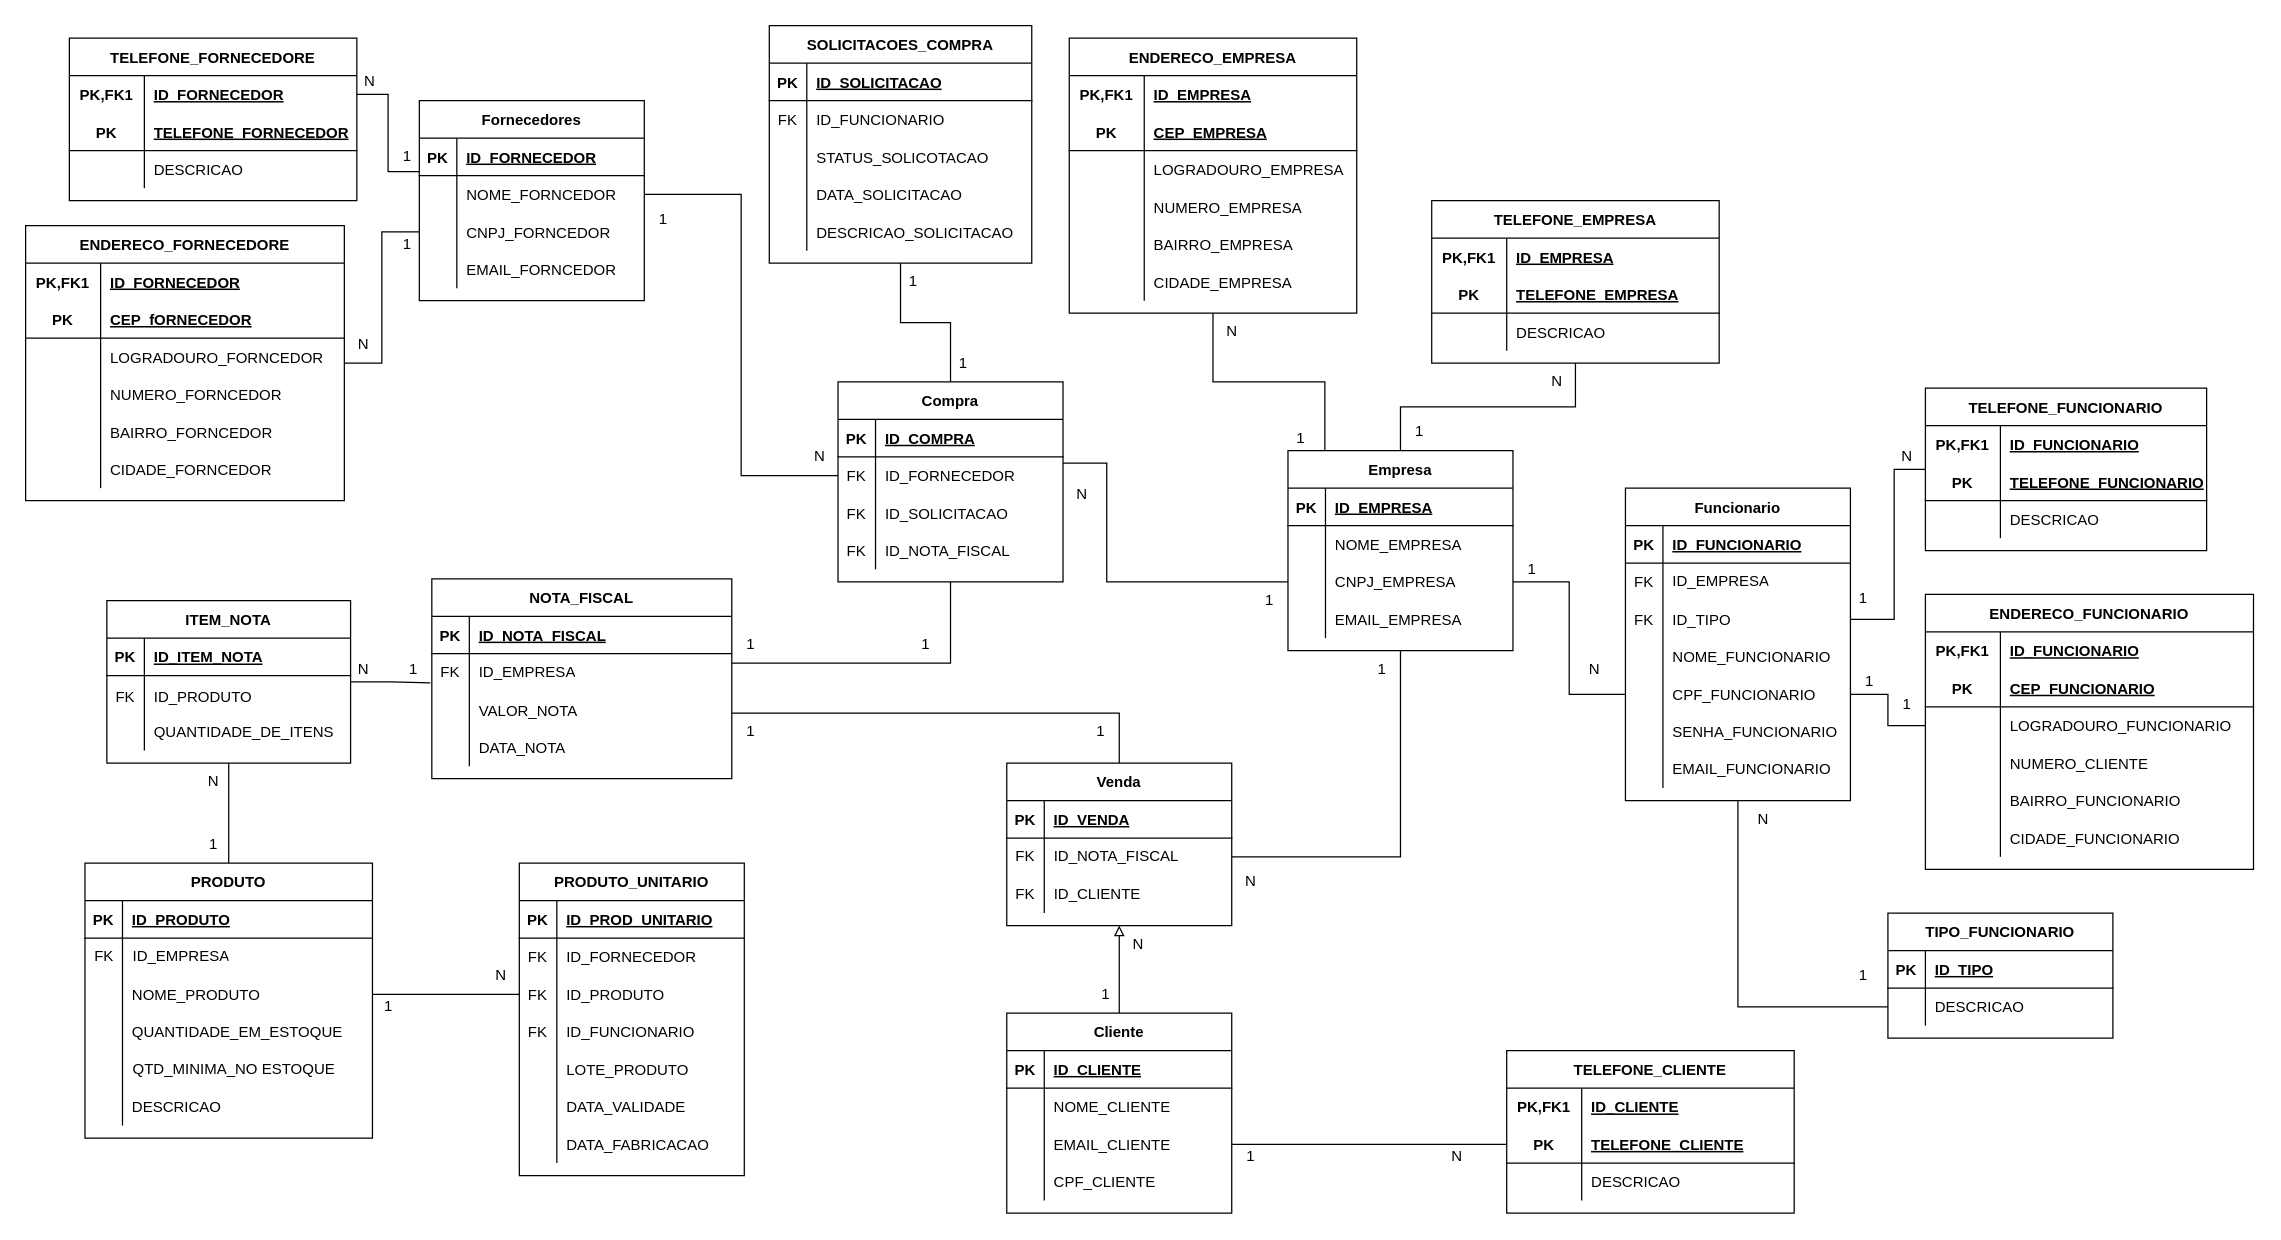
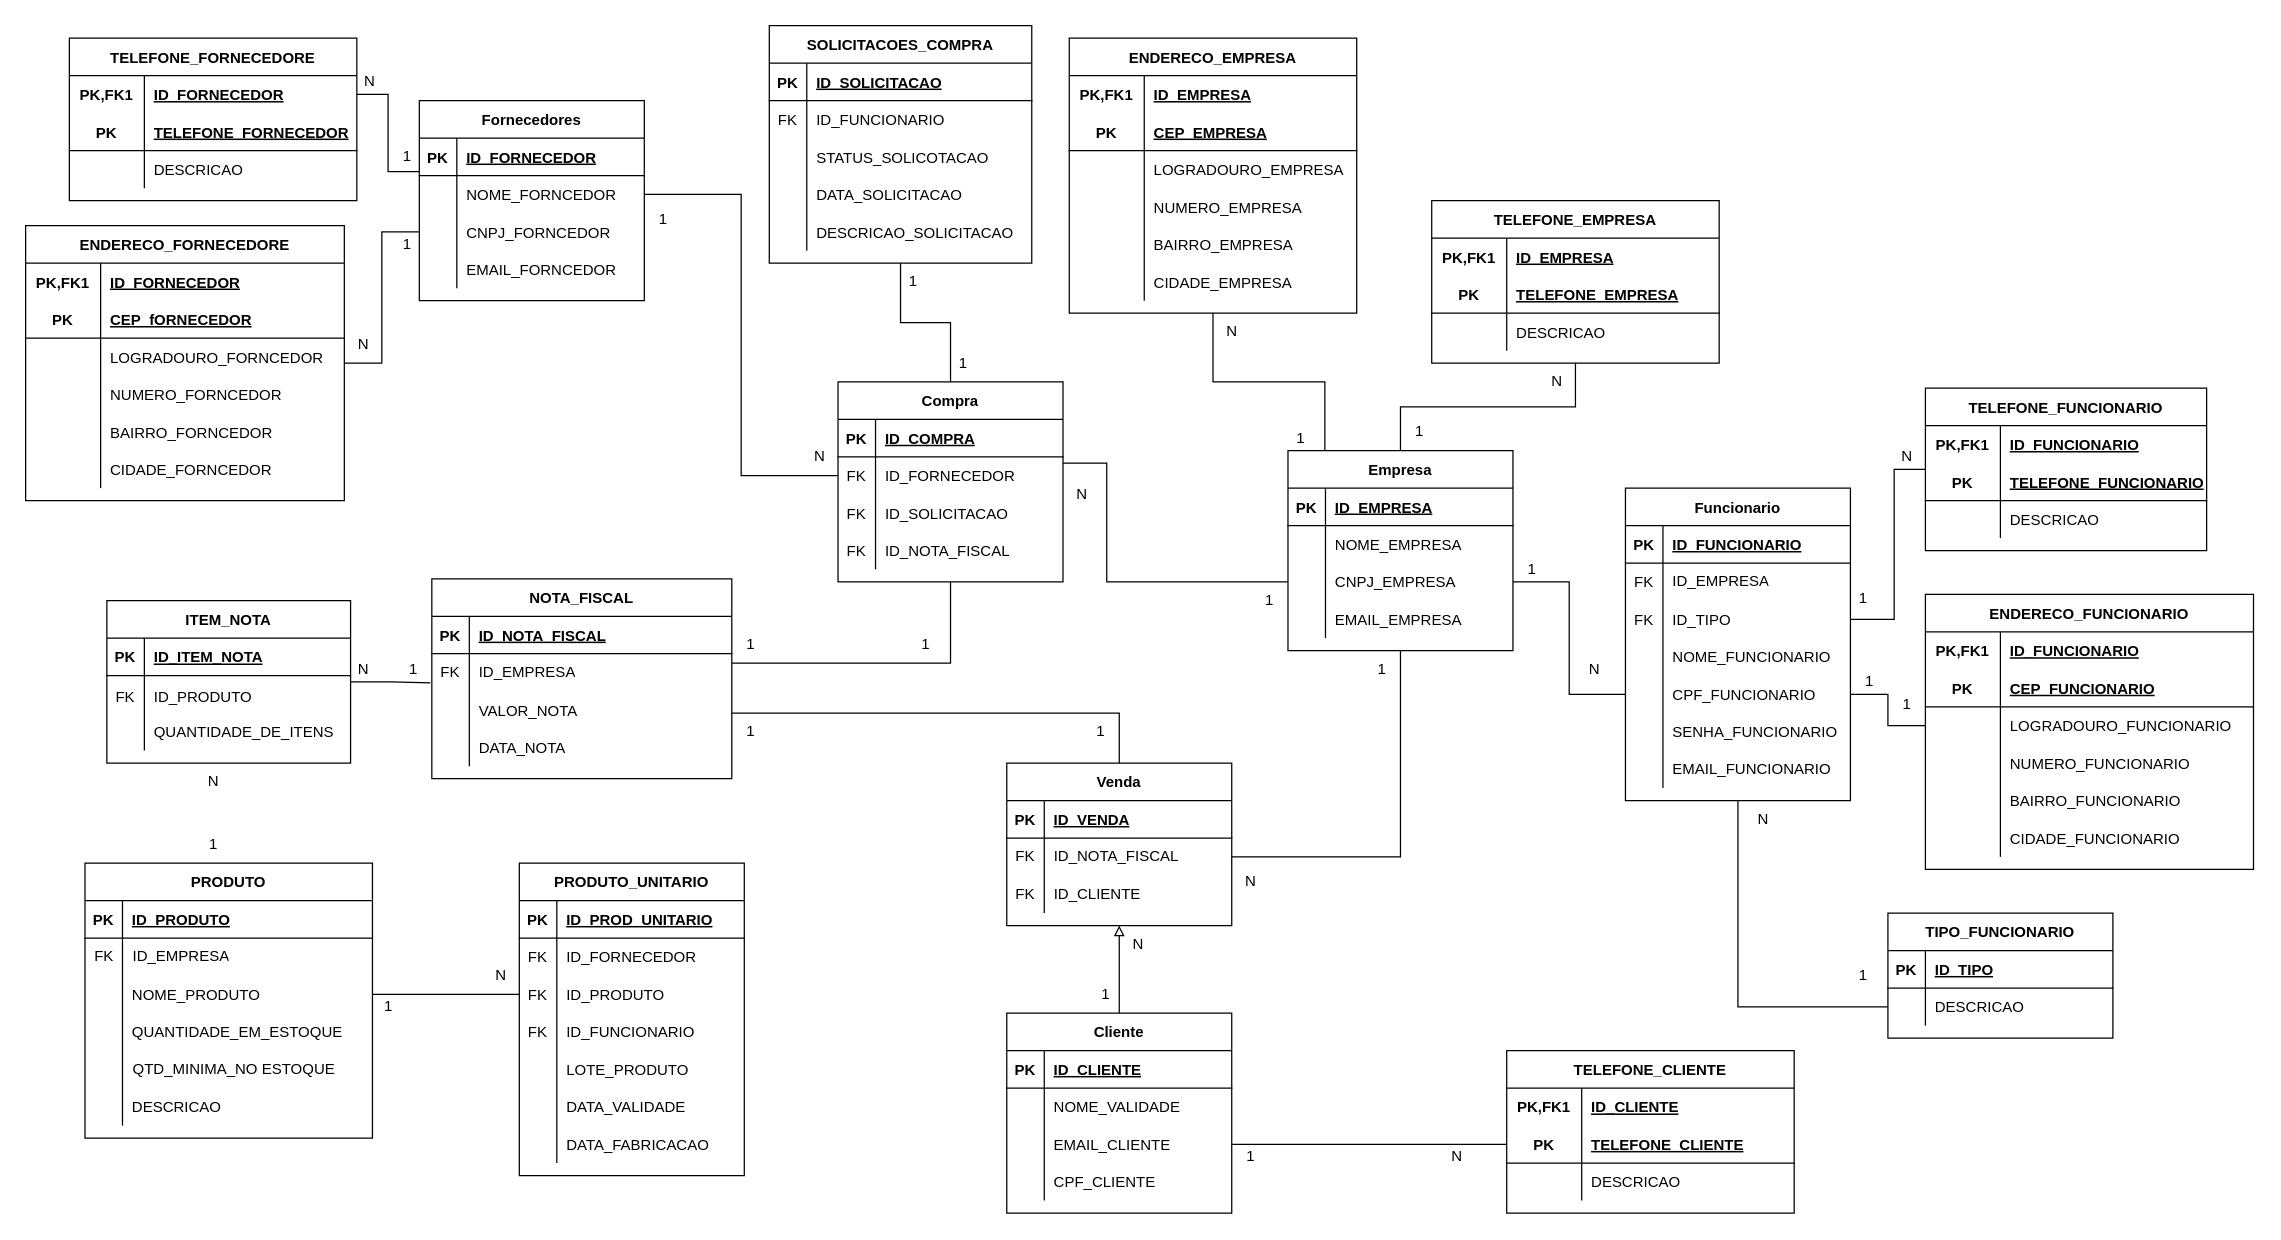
node "NUMERO_CLIENTE": label "NUMERO_CLIENTE" -> "NUMERO_FUNCIONARIO"
edge "ITEM_NOTA" -- "PRODUTO": removed
node "NOME_CLIENTE": label "NOME_CLIENTE" -> "NOME_VALIDADE"
